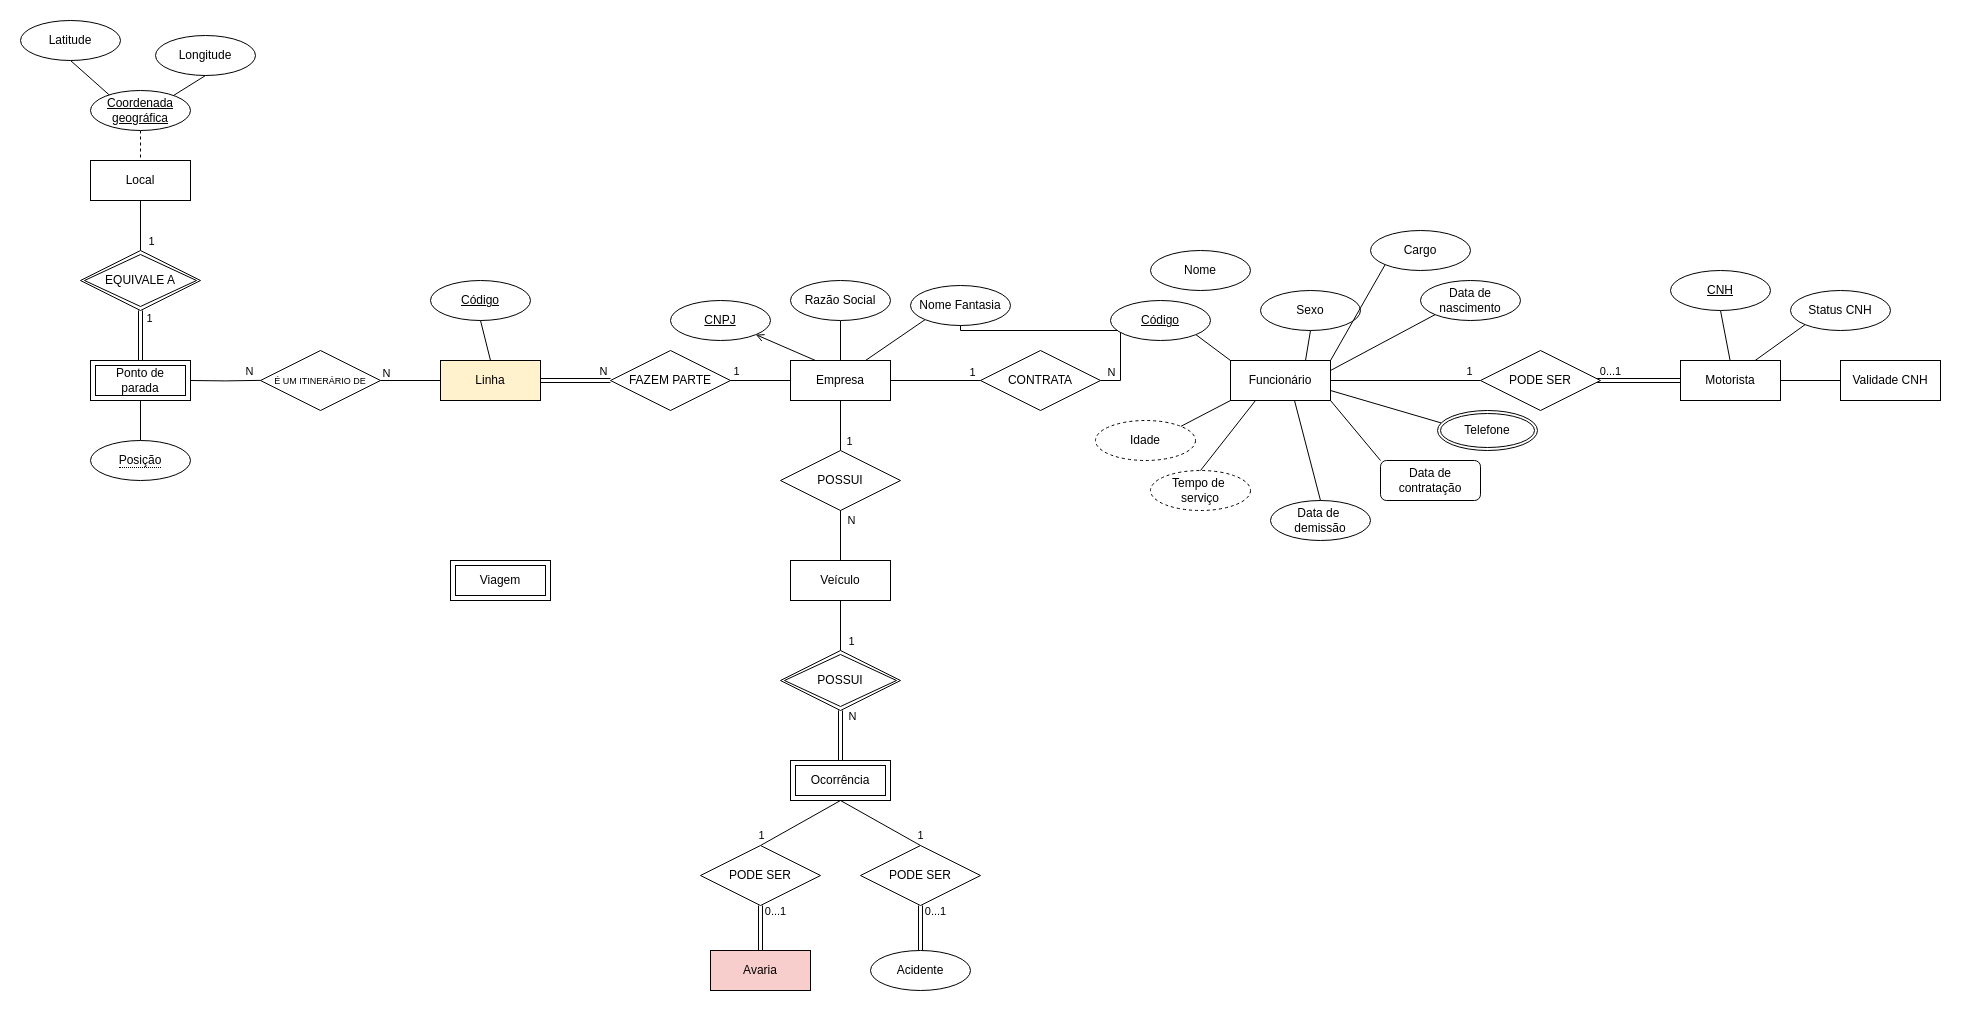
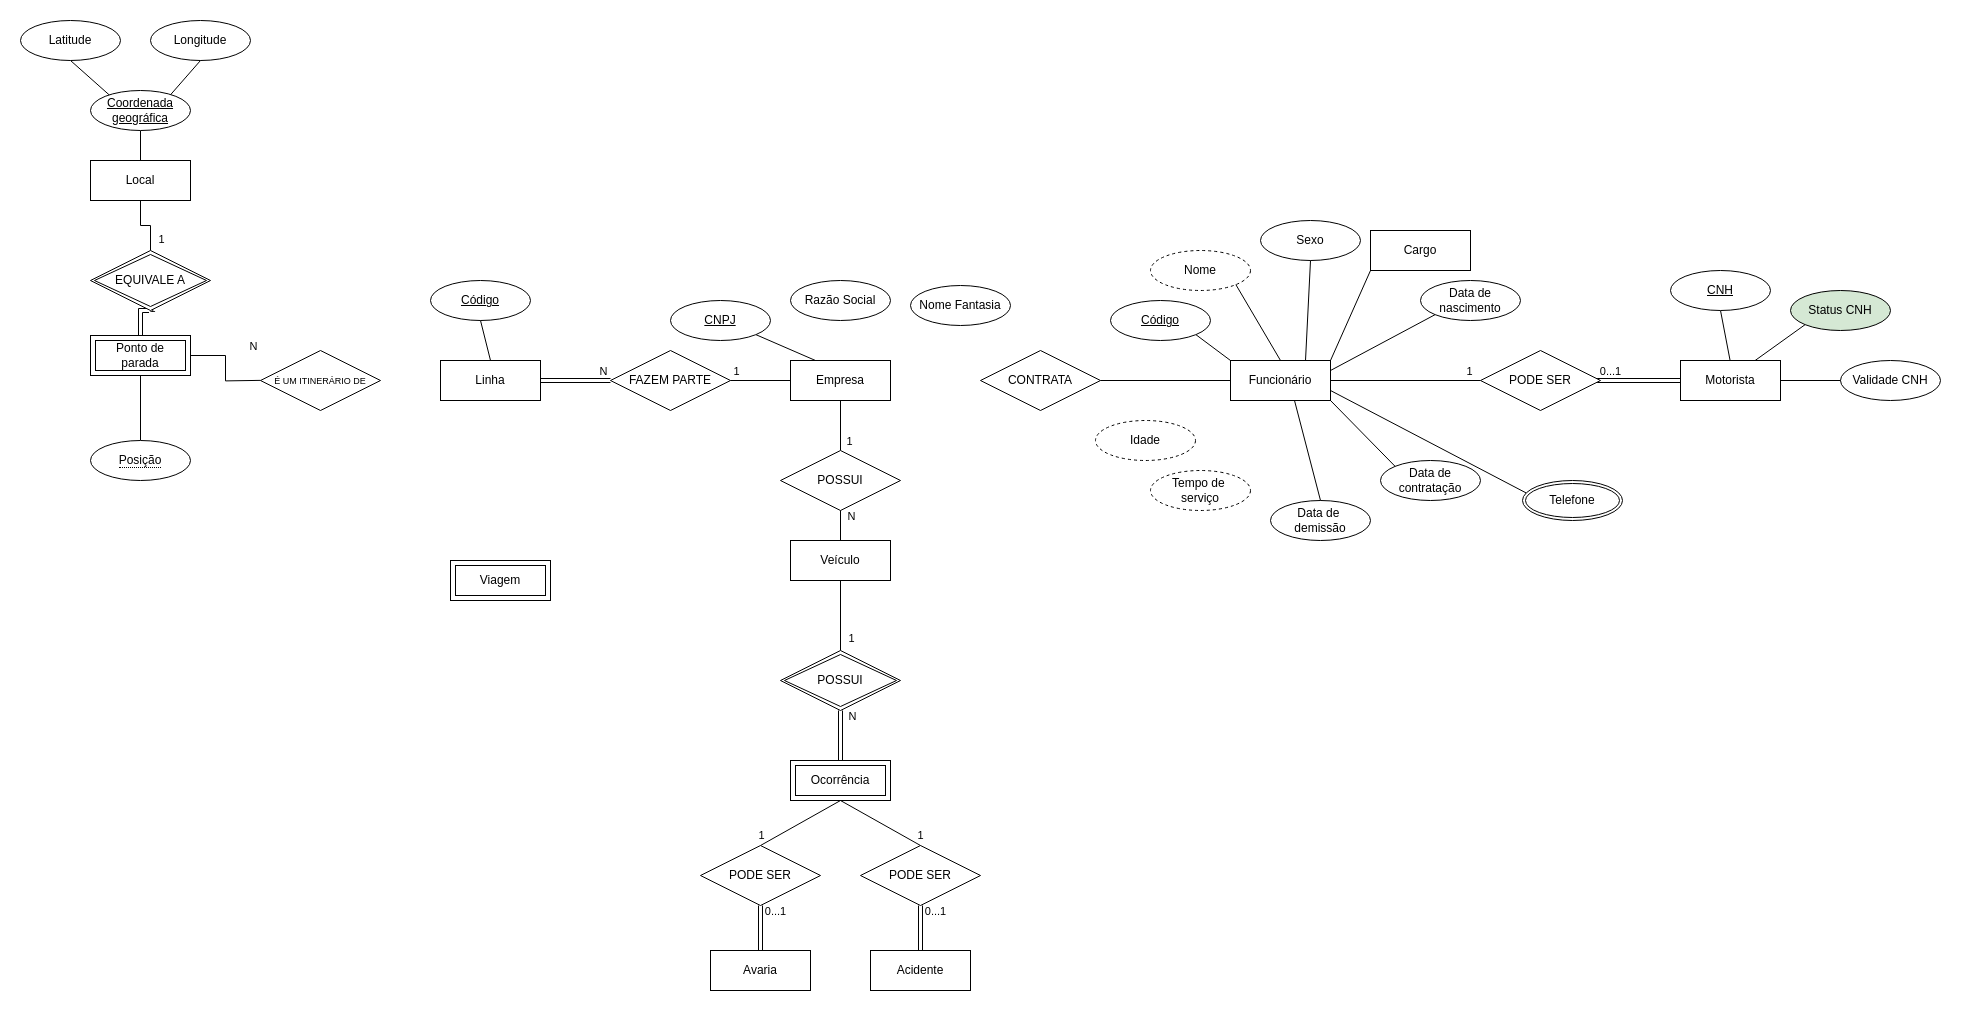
node "Longitude": moved (206, 56) -> (201, 41)
edge "Coordenada geográfica" -- "Local": style dashed -> solid
node "Cargo": shape ellipse -> rectangle
node "Nome": style solid -> dashed
node "EQUIVALE A": moved (141, 281) -> (151, 281)
node "Sexo": moved (1311, 311) -> (1311, 241)
node "Status CNH": fillcolor #ffffff -> #d5e8d4
edge "Nome" -- "Funcionário": added
edge "Nome Fantasia" -- "CONTRATA": now "Funcionário" -- "CONTRATA"
edge "Empresa" -> "CNPJ": arrowhead open -> none
edge "Nome Fantasia" -- "Empresa": removed
edge "Razão Social" -- "Empresa": removed
node "Ponto de parada": moved (141, 381) -> (141, 356)
edge "É UM ITINERÁRIO DE" -- "Linha": removed, label "N"
node "Linha": fillcolor #fff2cc -> #ffffff
edge "Empresa" -- "CONTRATA": removed, labels "N", "1"
node "Validade CNH": shape rectangle -> ellipse
edge "Funcionário" -- "Idade": removed
node "Telefone": moved (1488, 431) -> (1573, 501)
edge "Funcionário" -- "Tempo de serviço": removed
node "Data de contratação": shape rounded rectangle -> ellipse
node "Veículo": moved (841, 581) -> (841, 561)
node "Avaria": fillcolor #f8cecc -> #ffffff
node "Acidente": shape ellipse -> rectangle
